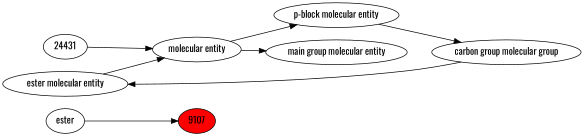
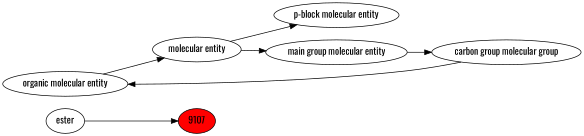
edge "p-block molecular entity" -> "carbon group molecular group": now "main group molecular entity" -> "carbon group molecular group"
node "24431": removed
node "ester molecular entity": label "ester molecular entity" -> "organic molecular entity"
